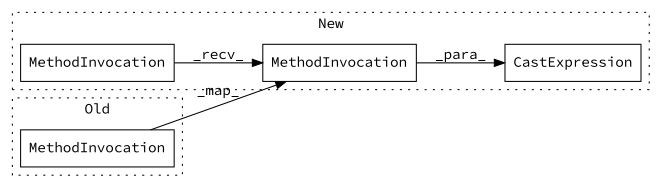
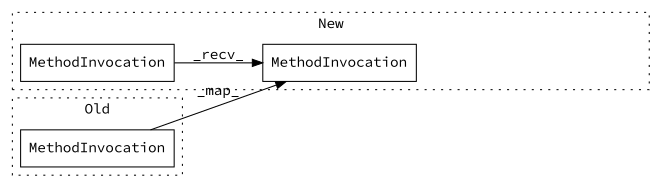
node "CastExpression": removed
